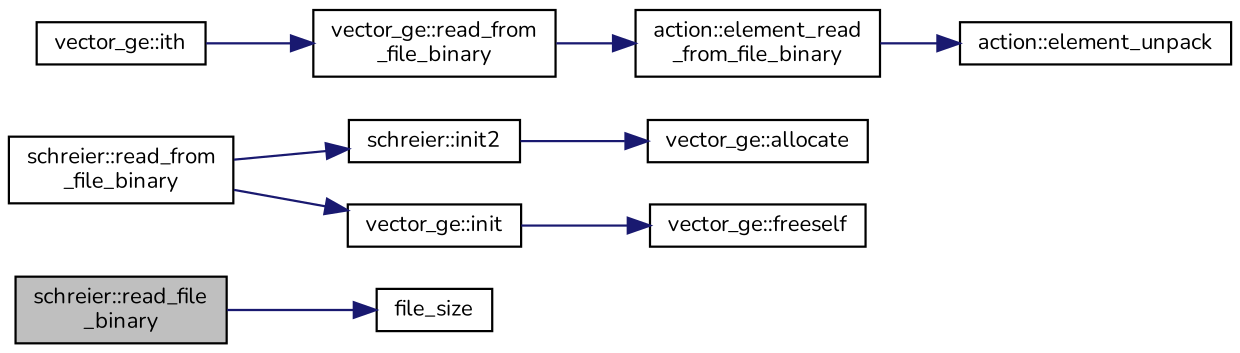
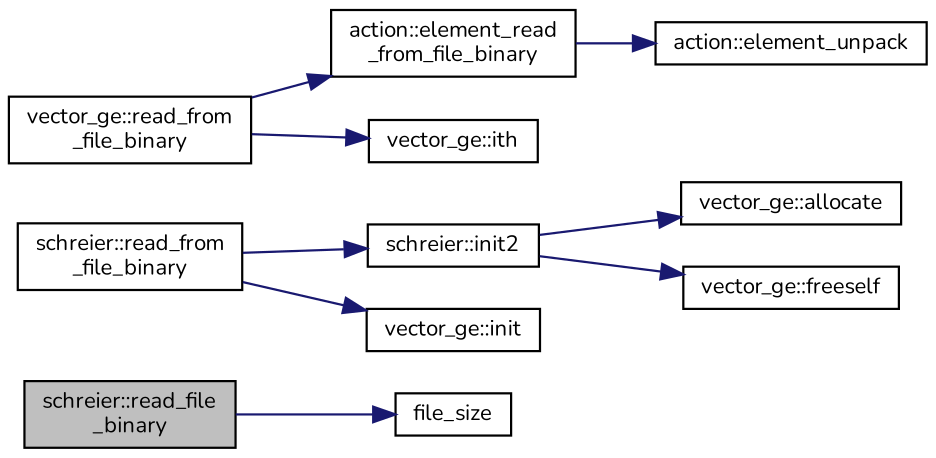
edge "vector_ge::ith" -> "vector_ge::read_from _file_binary": reversed
edge "vector_ge::init" -> "vector_ge::freeself": now "schreier::init2" -> "vector_ge::freeself"
